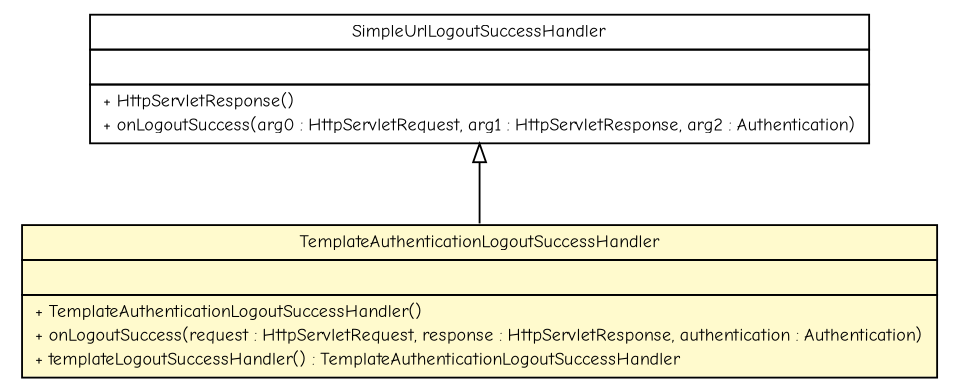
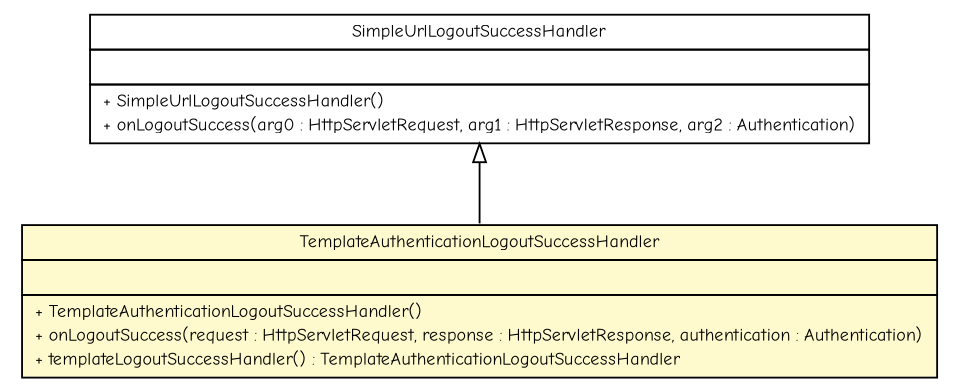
node "SimpleUrlLogoutSuccessHandler": text "+ HttpServletResponse()" -> "+ SimpleUrlLogoutSuccessHandler()"
